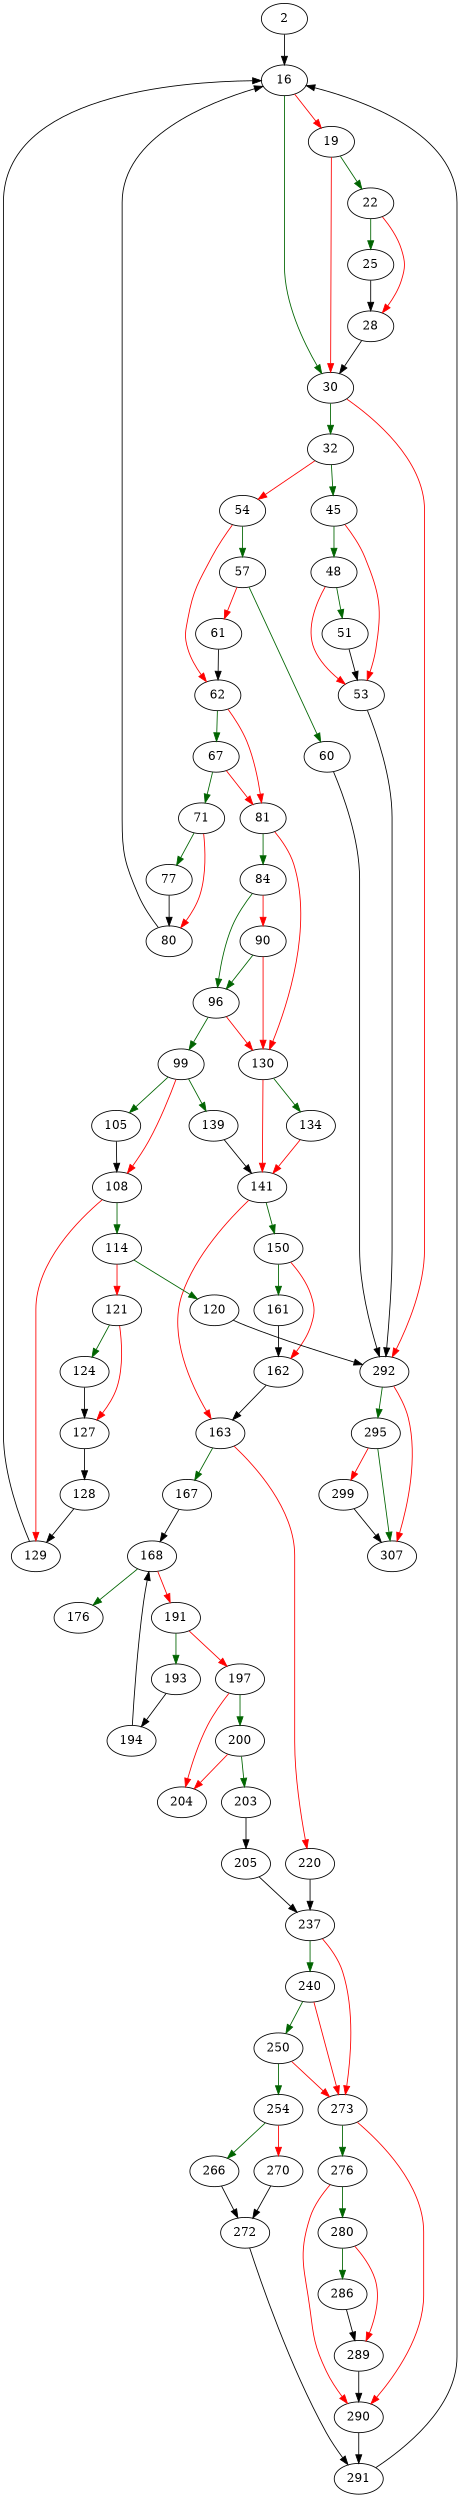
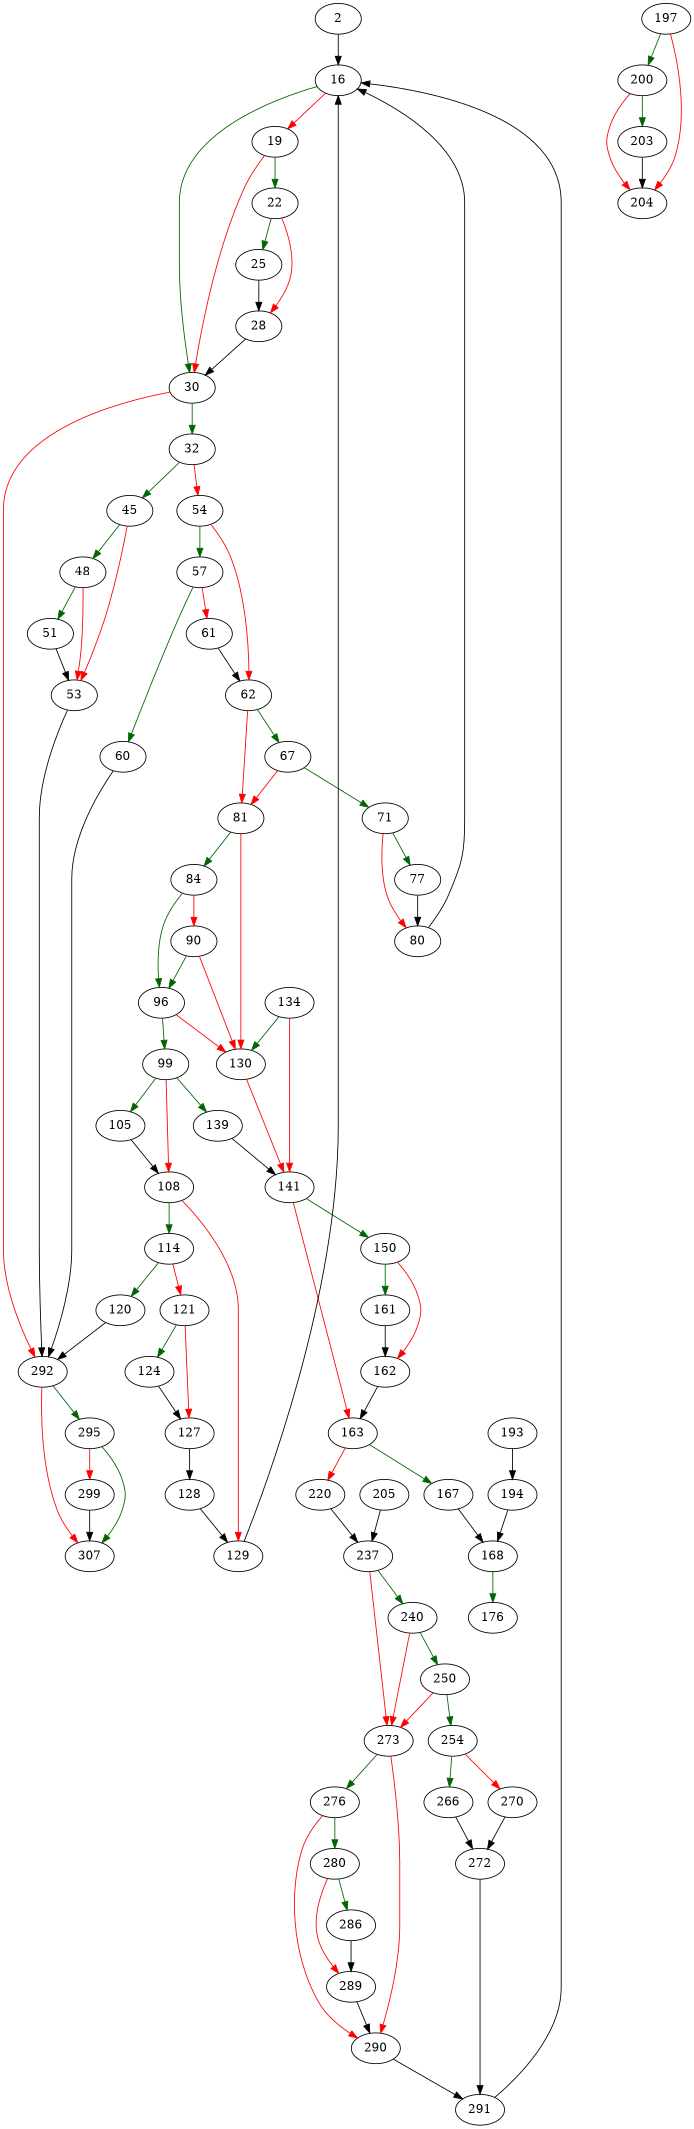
edge "130" -> "134": reversed
node "191": removed
edge "203" -> "205": now "203" -> "204"
